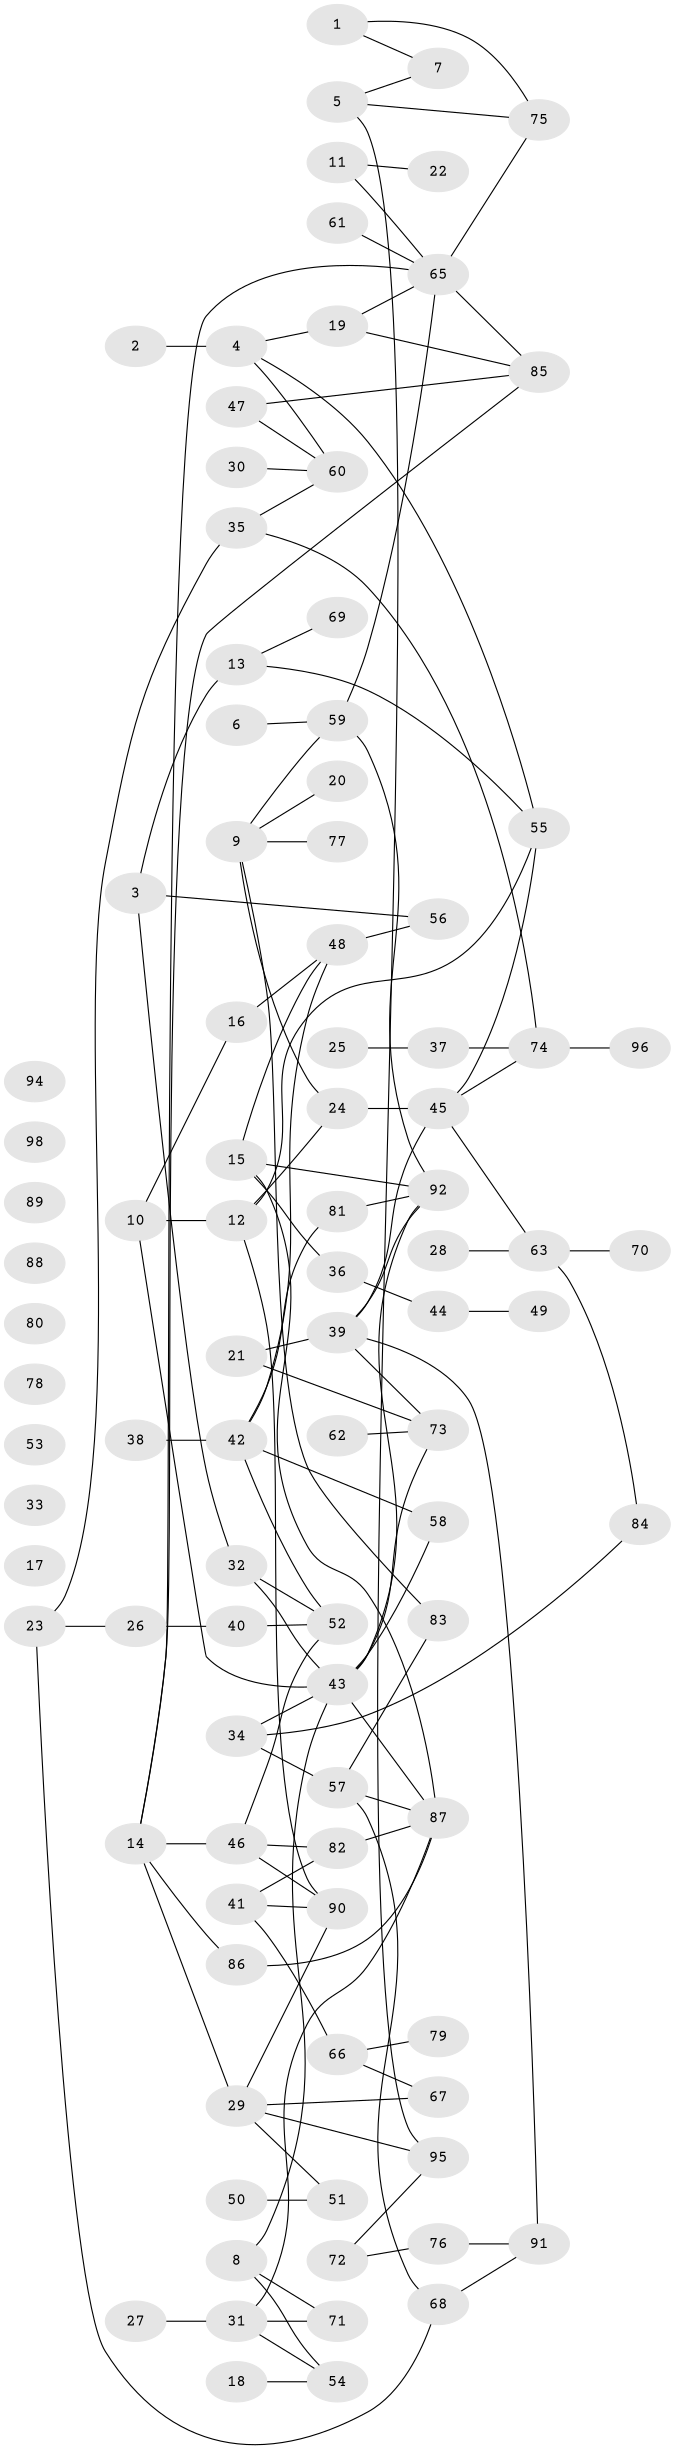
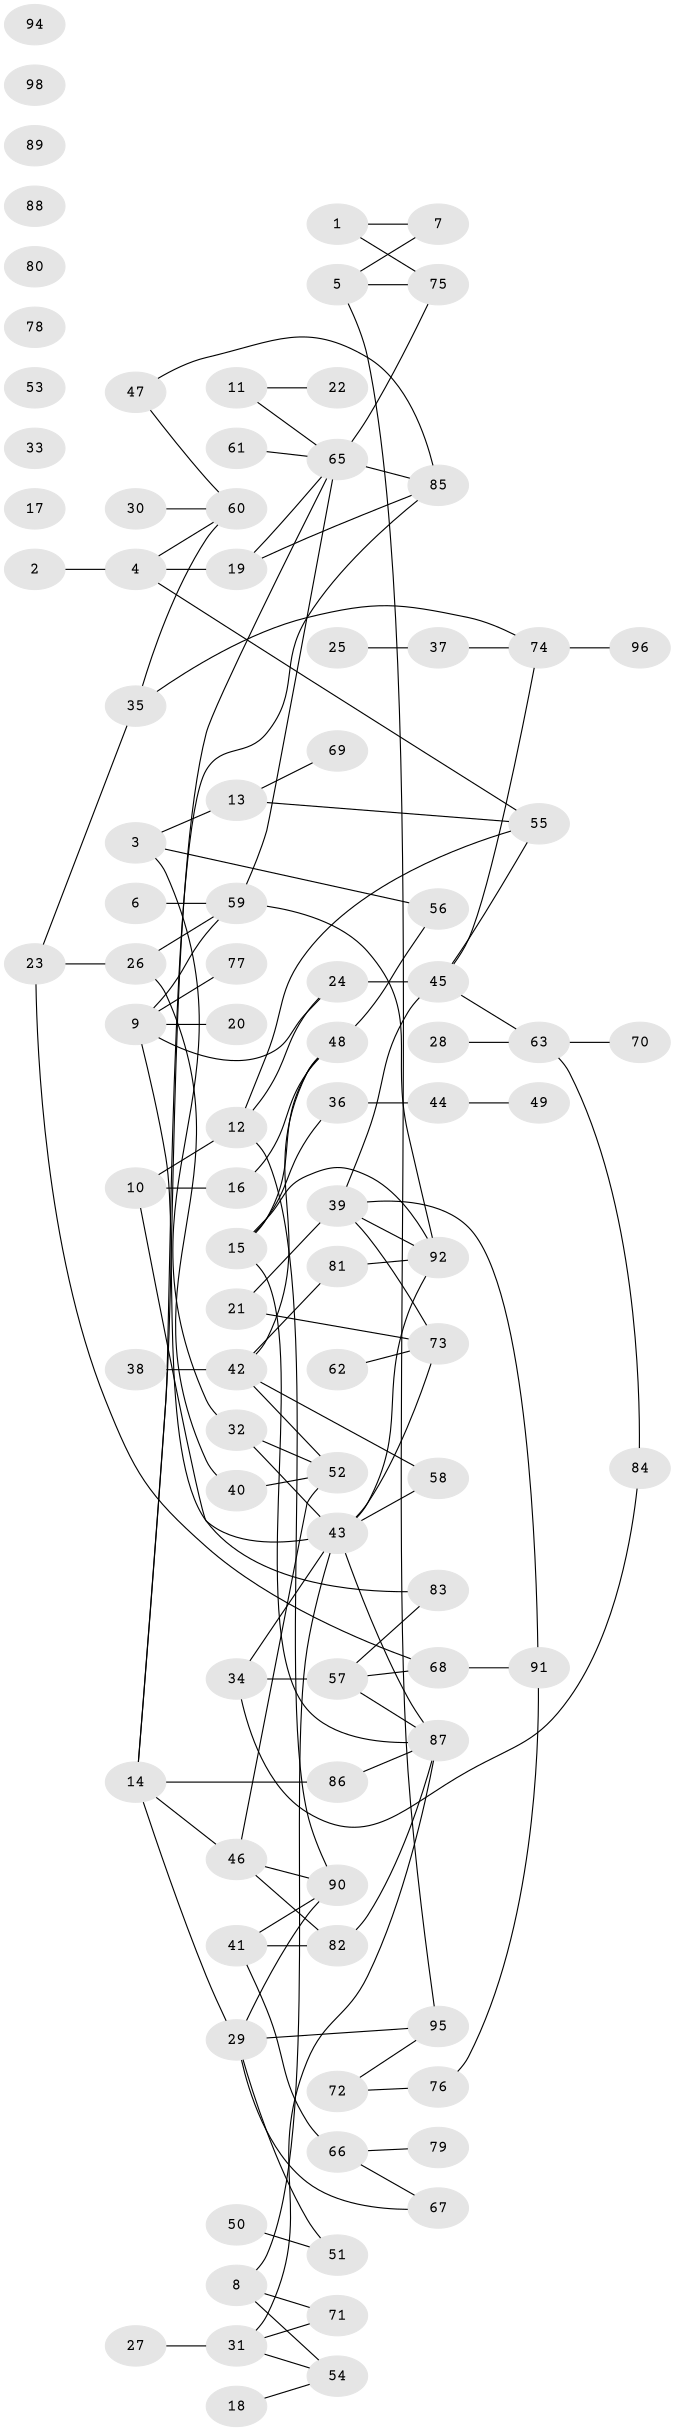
edge "59" -- "26": added
